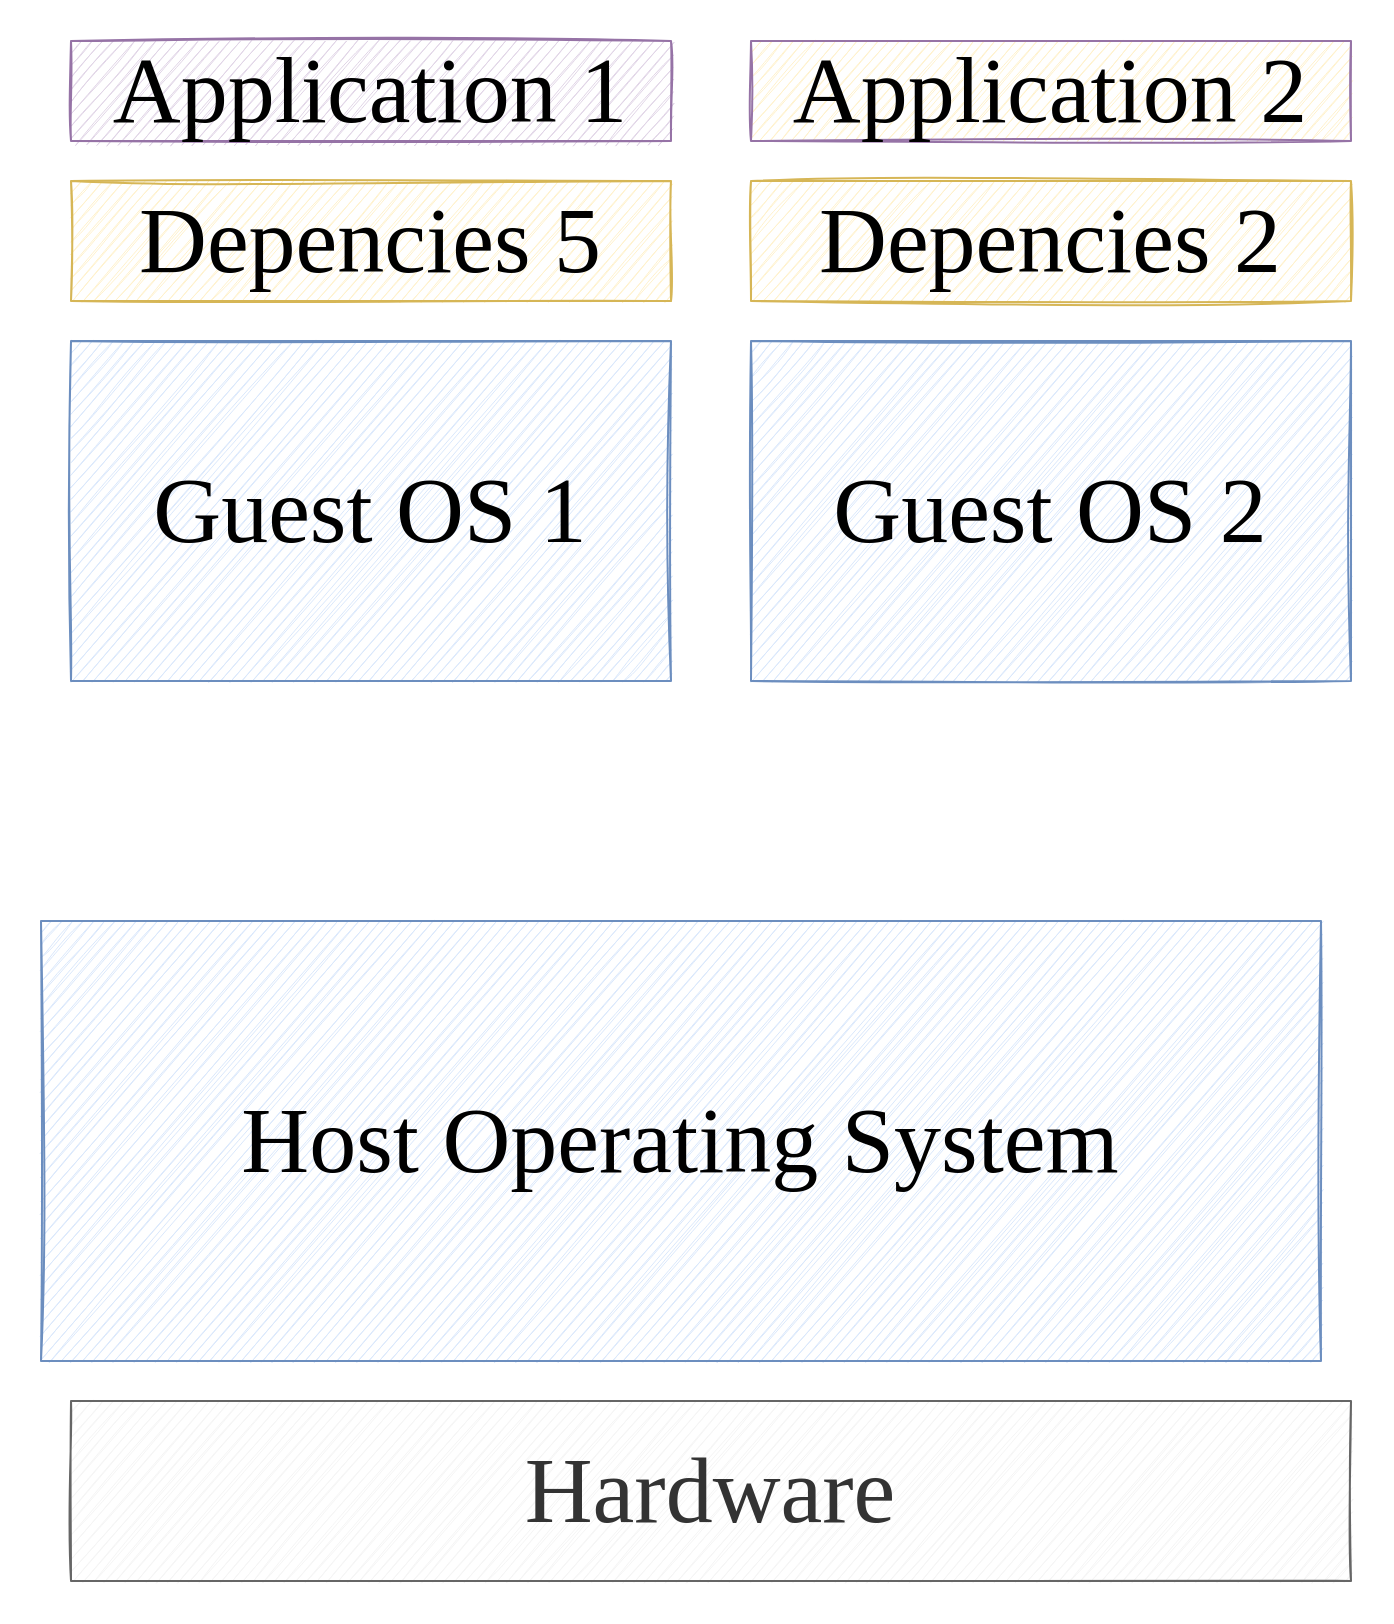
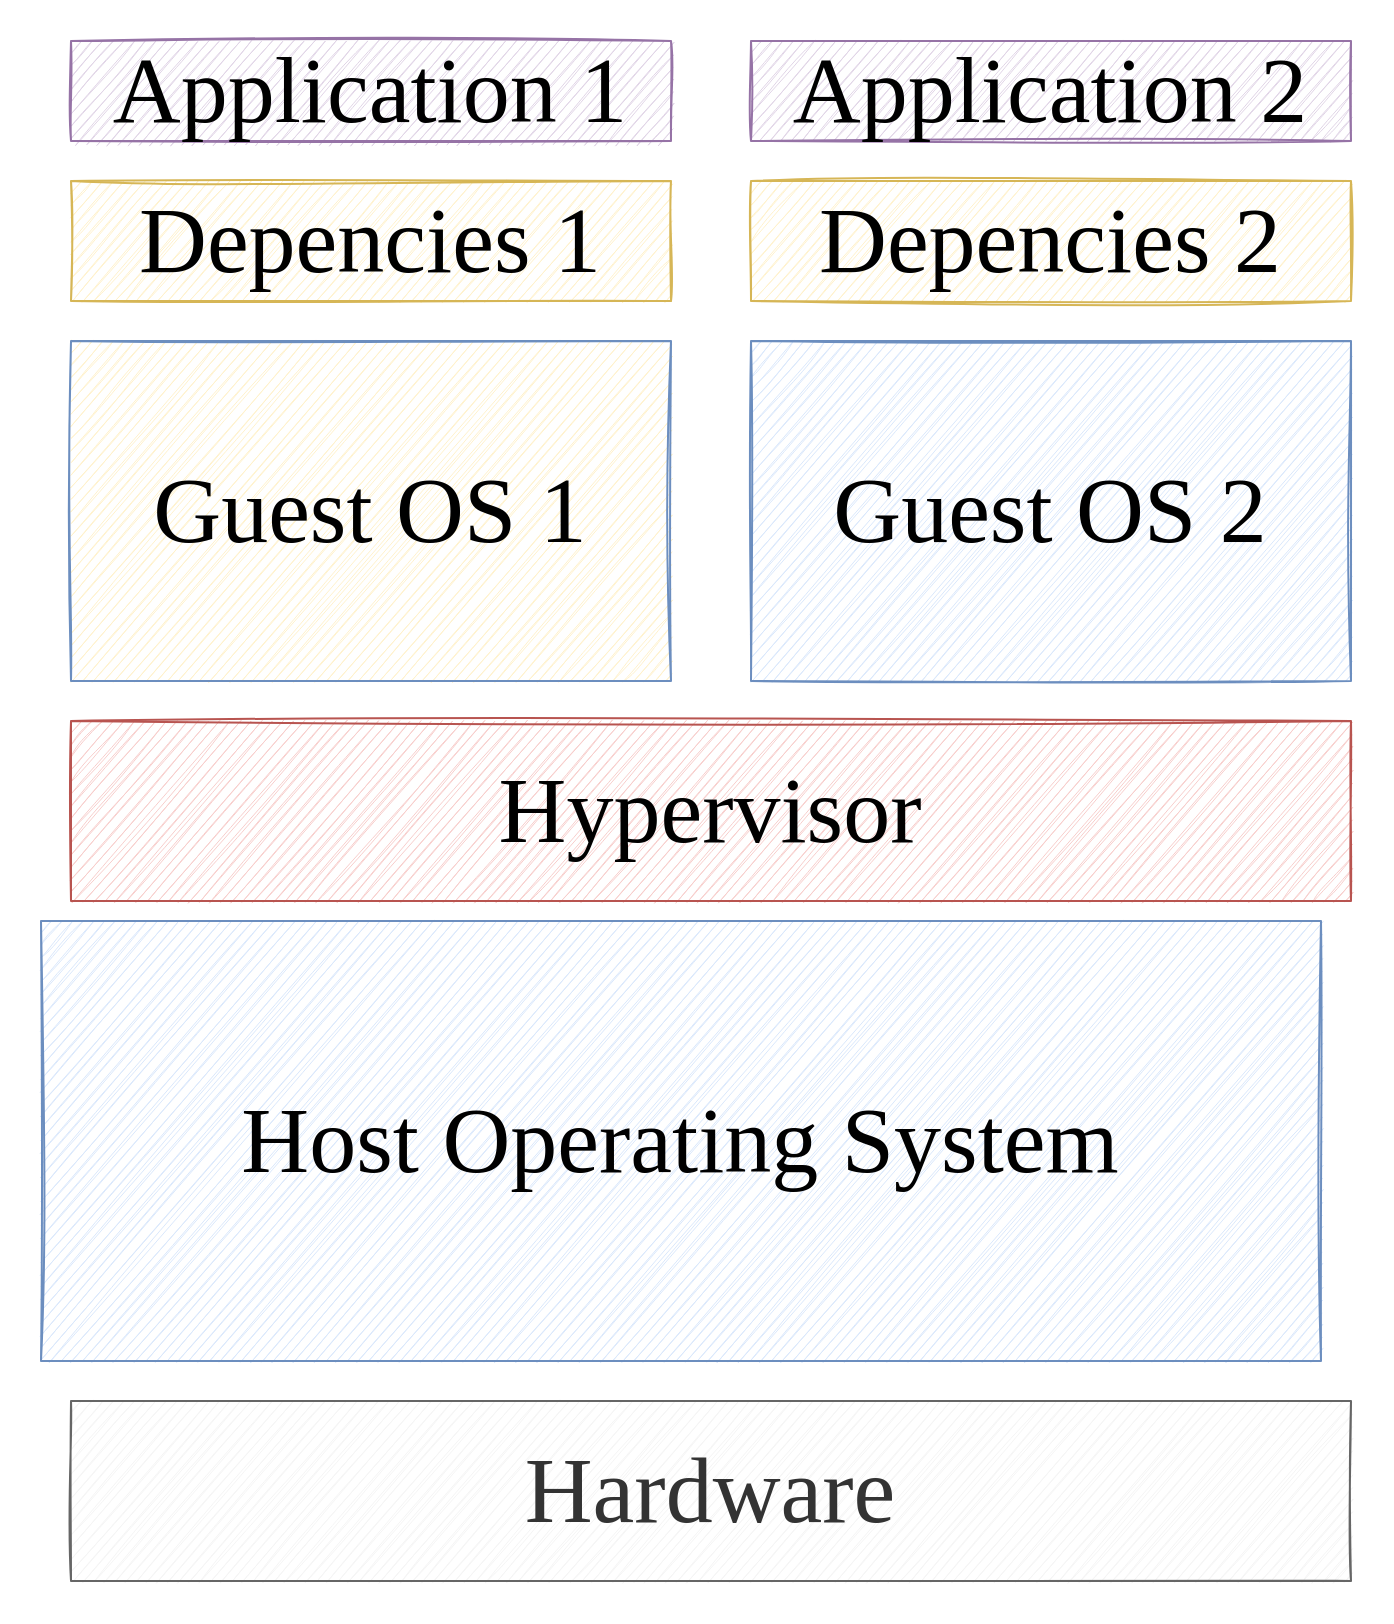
node "Application 2": fillcolor #fff2cc -> #e1d5e7
node "Depencies 5": label "Depencies 5" -> "Depencies 1"
node "Guest OS 1": fillcolor #dae8fc -> #fff2cc
node "Hypervisor": added
